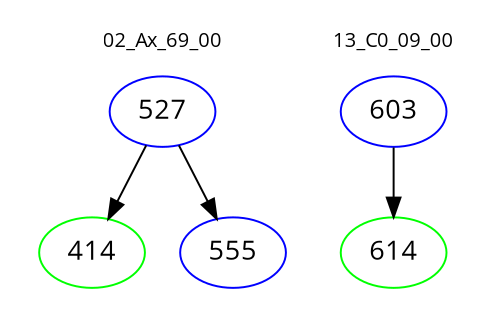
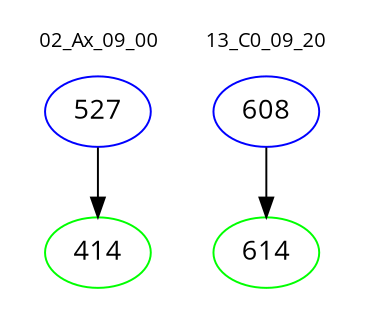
cluster "02_Ax_69_00": label "02_Ax_69_00" -> "02_Ax_09_00"
cluster "13_C0_09_00": label "13_C0_09_00" -> "13_C0_09_20"
node "603": label "603" -> "608"
node "555": removed
